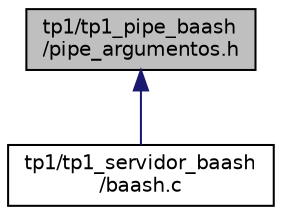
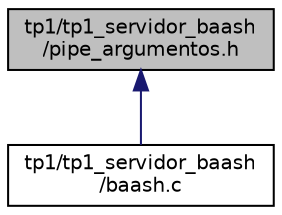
node "tp1/tp1_pipe_baash /pipe_argumentos.h": label "tp1/tp1_pipe_baash /pipe_argumentos.h" -> "tp1/tp1_servidor_baash /pipe_argumentos.h"
